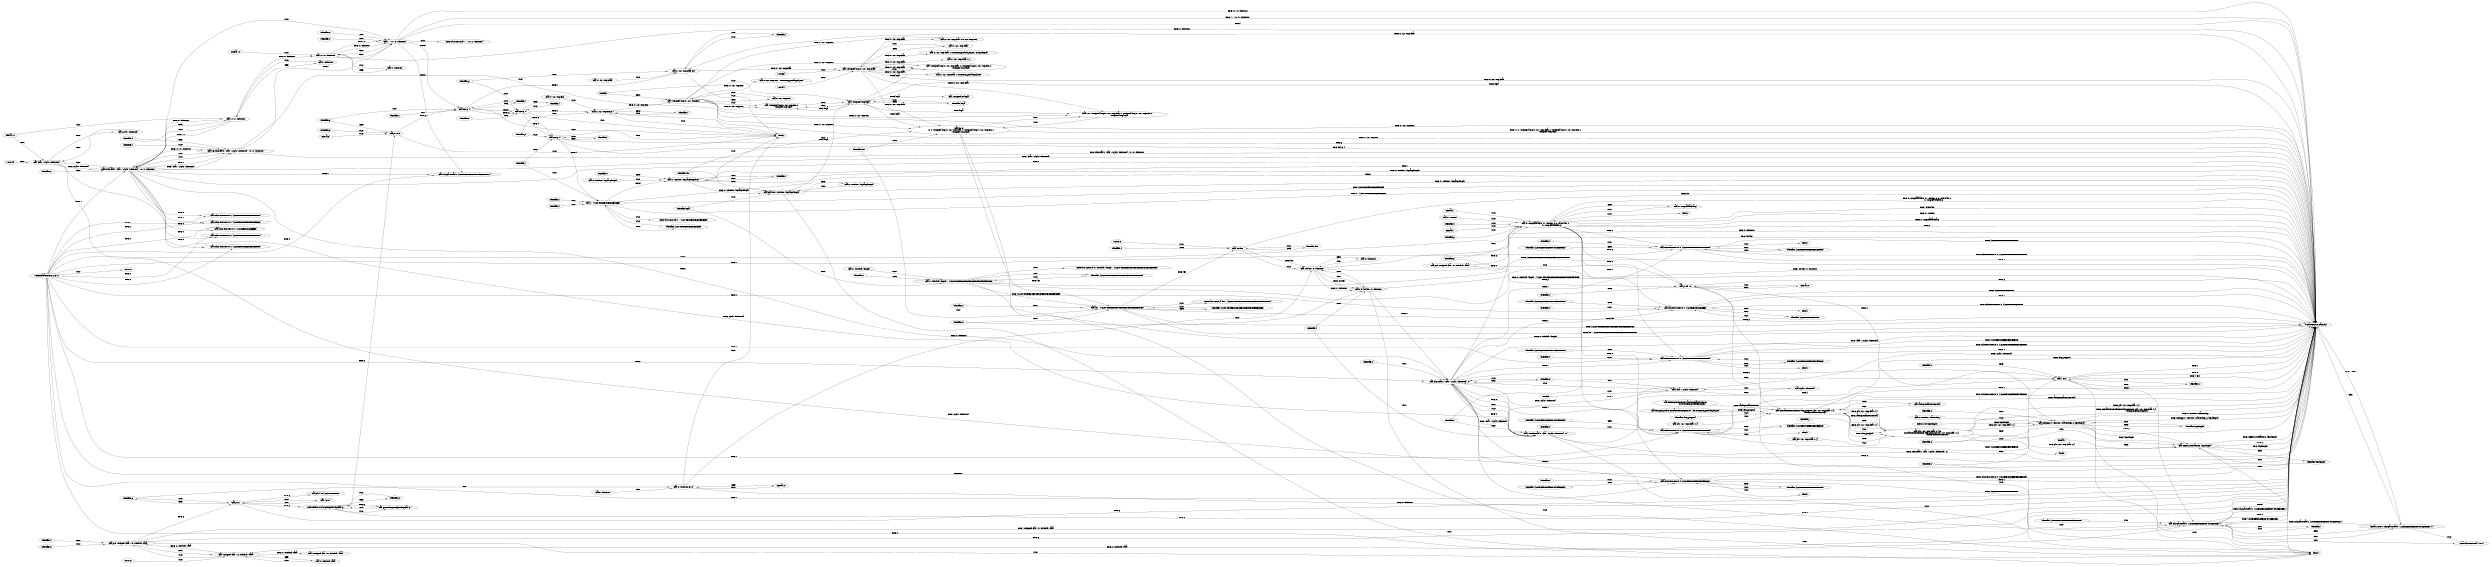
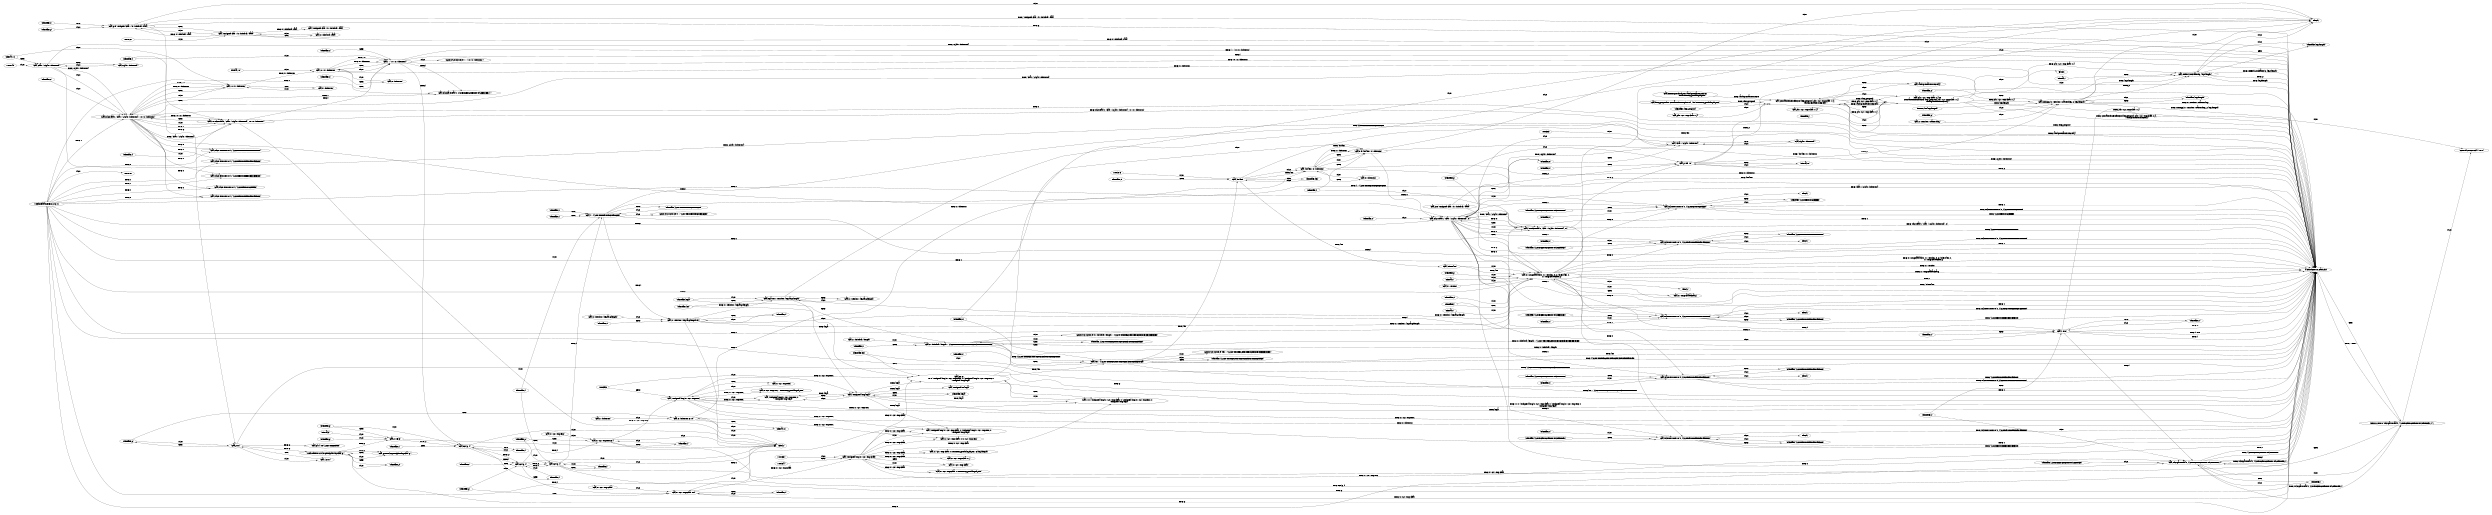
node "(Call,(size_t)len)": added
edge "(MethodParameterIn,SSL *s)" -> "(MethodReturn,static int)": label "HEADER: s" -> "DDG: s"
